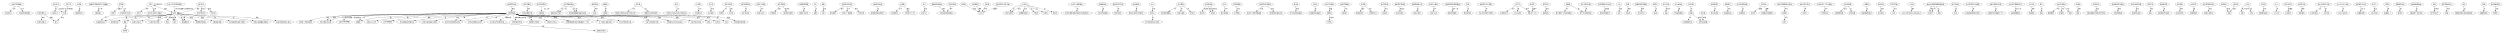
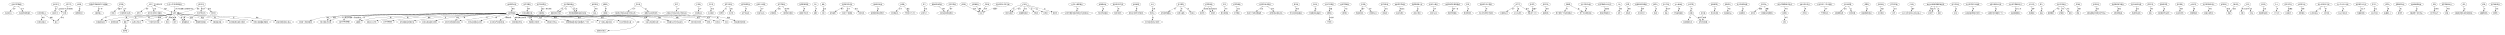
edge "故宫旧有房屋" -> "文物类别": label "投入工作" -> "建立一系列库房"
edge "永乐至生产金砖600块" -> "战略合作协议": now "故宫博物院" -> "战略合作协议"
